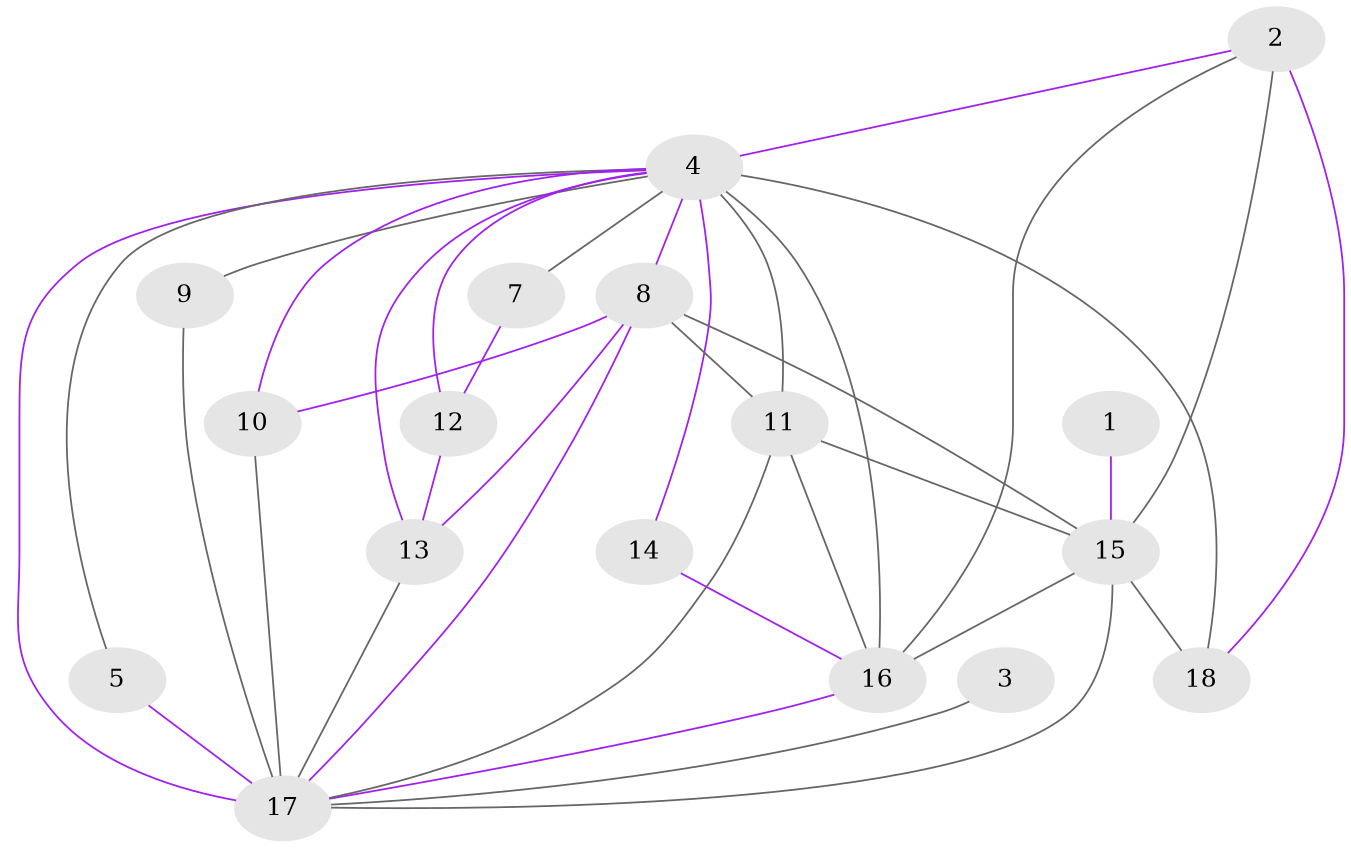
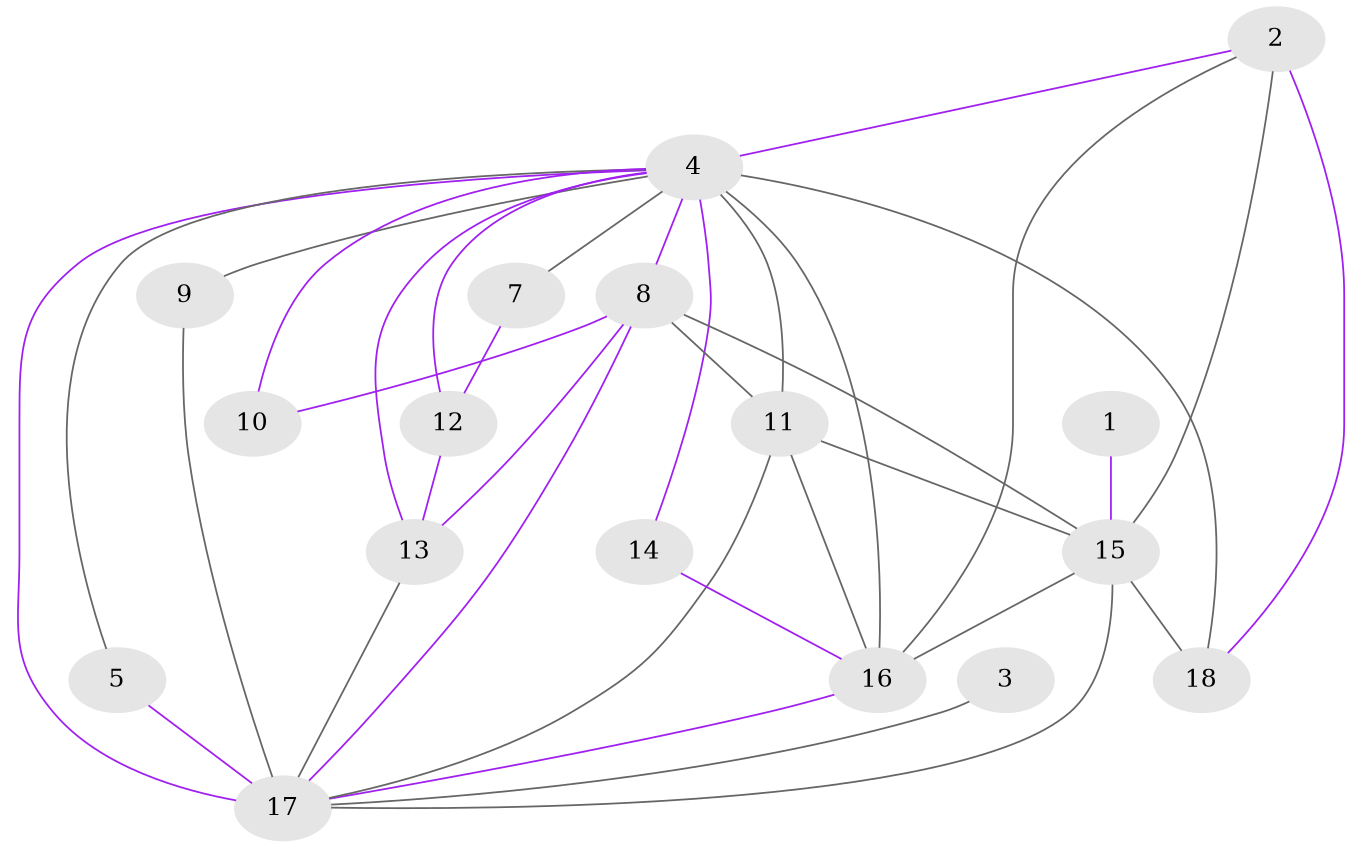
edge "10" -- "17": removed
